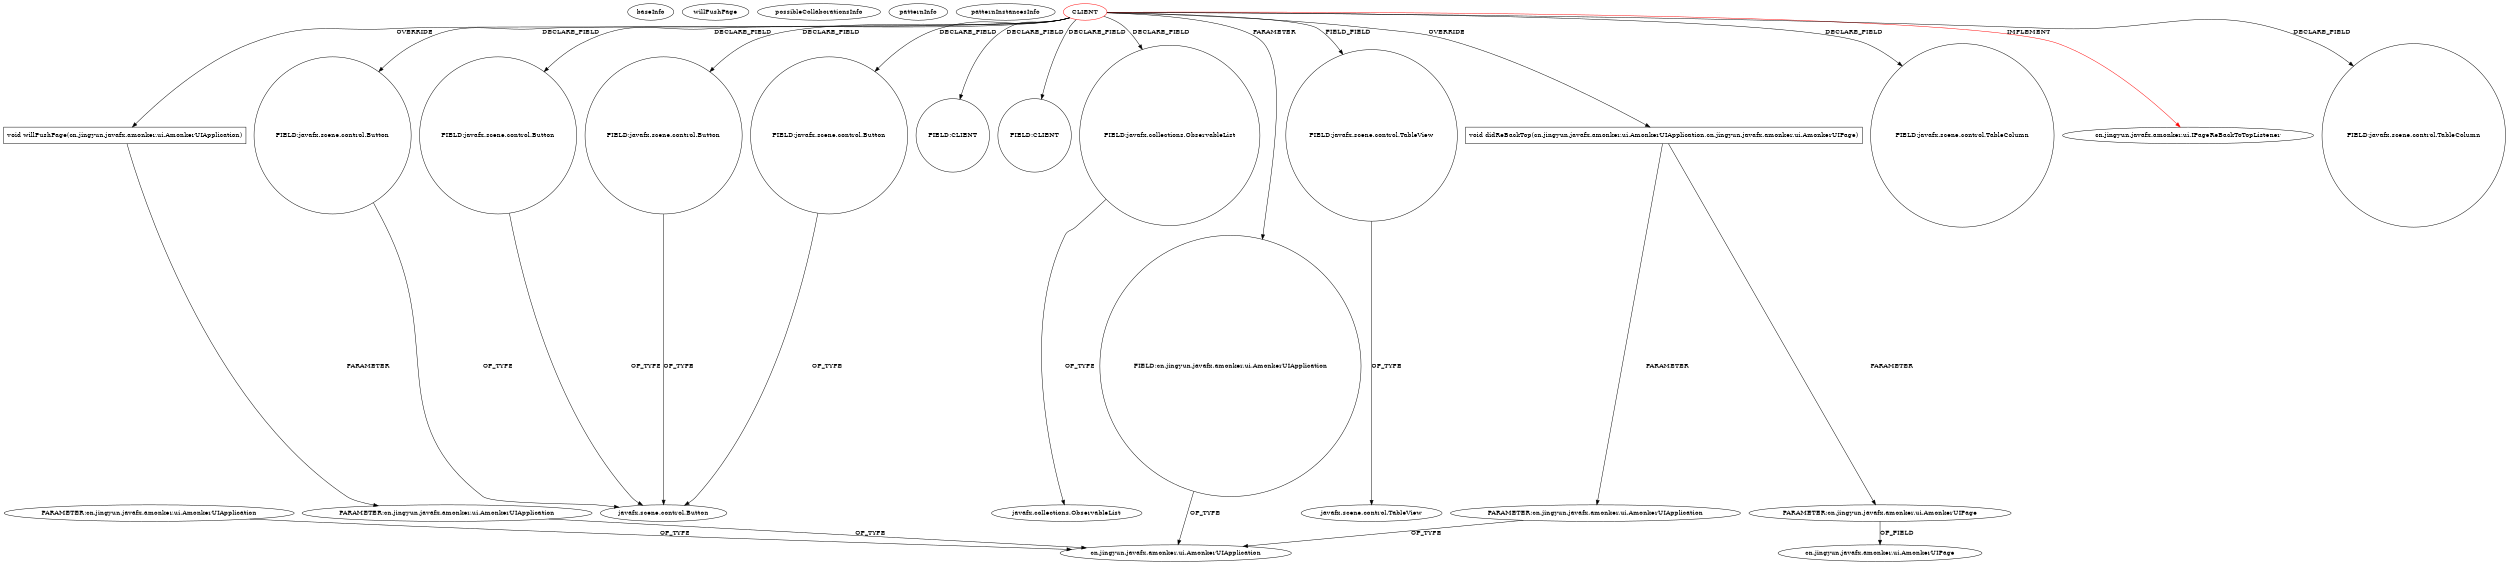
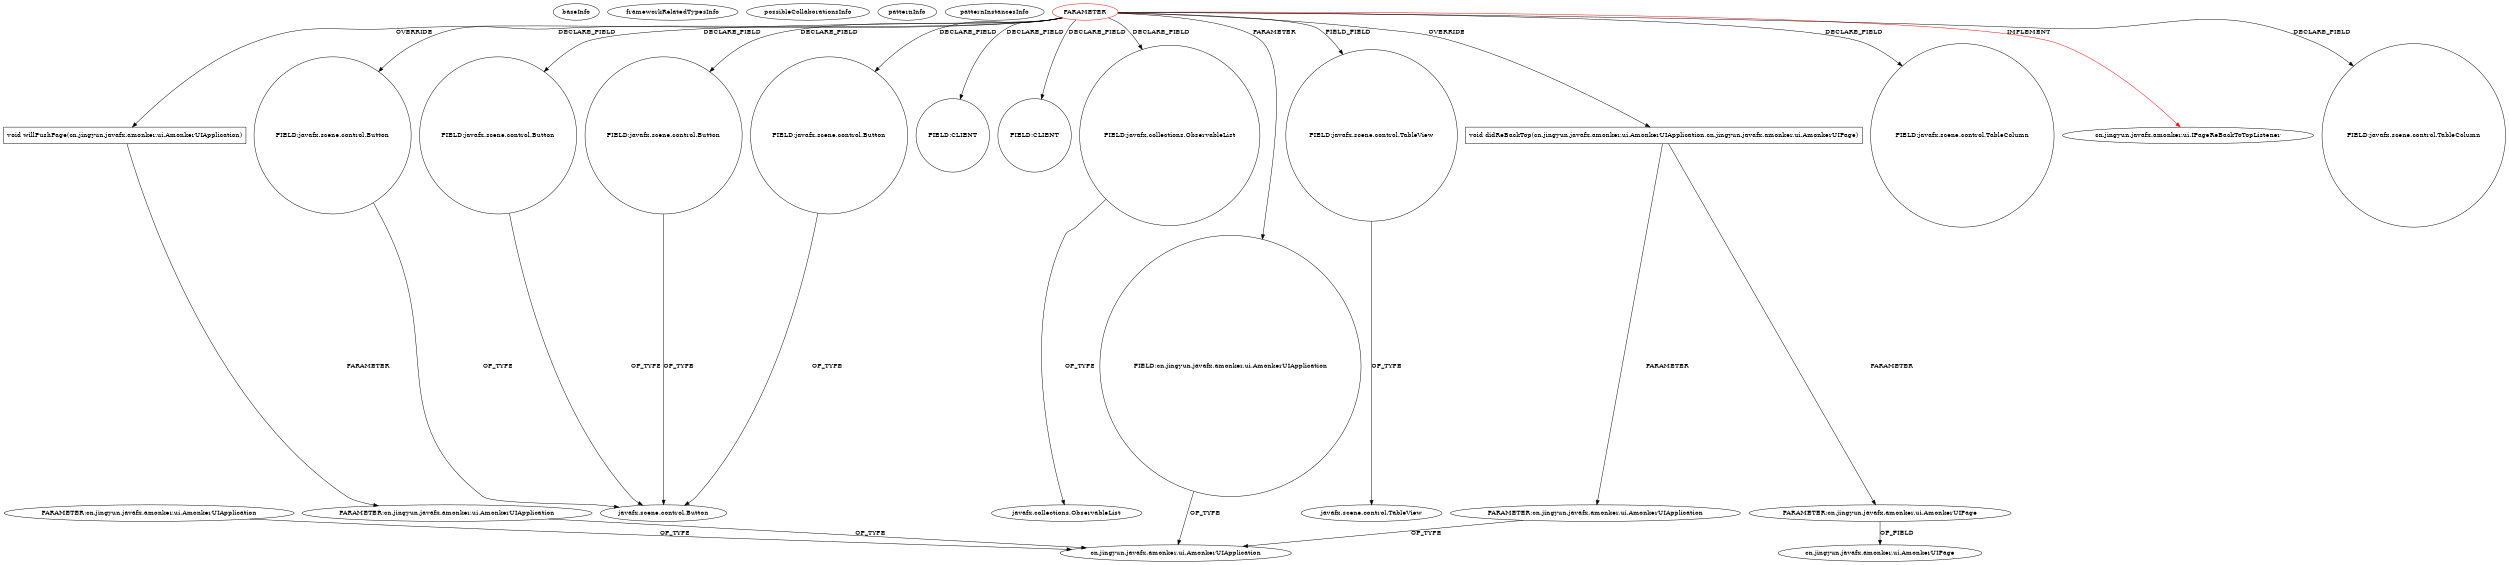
node "willPushPage": label "willPushPage" -> "frameworkRelatedTypesInfo"
node "CLIENT": label "CLIENT" -> "PARAMETER"
